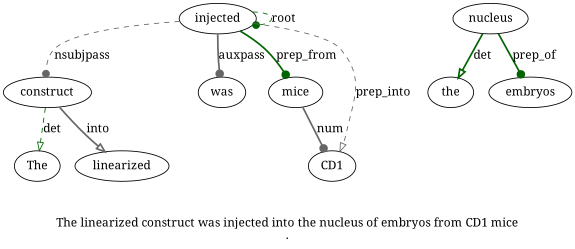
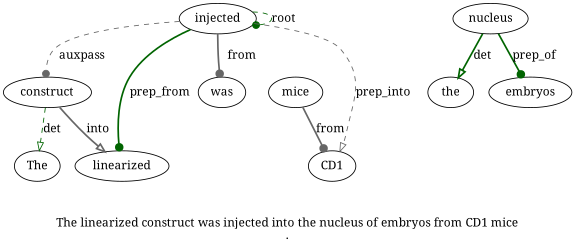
edge "injected" -> "mice": now "injected" -> "linearized"
edge "injected" -> "construct": label "nsubjpass" -> "auxpass"
edge "injected" -> "was": label "auxpass" -> "from"
edge "mice" -> "CD1": label "num" -> "from"
